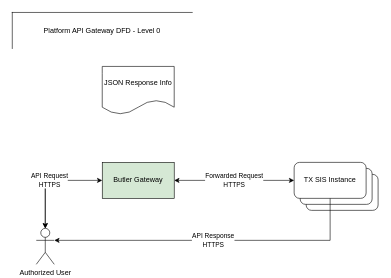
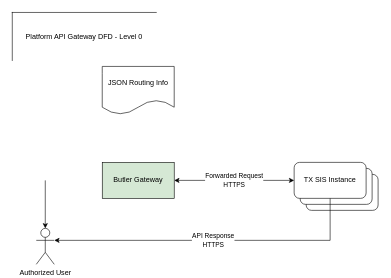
node "Platform API Gateway DFD - Level 0": size 180x36 -> 144x48
node "JSON Response Info": label "JSON Response Info" -> "JSON Routing Info"
edge "Butler Gateway" -- "Authorized User": removed, label "API Request HTTPS"
